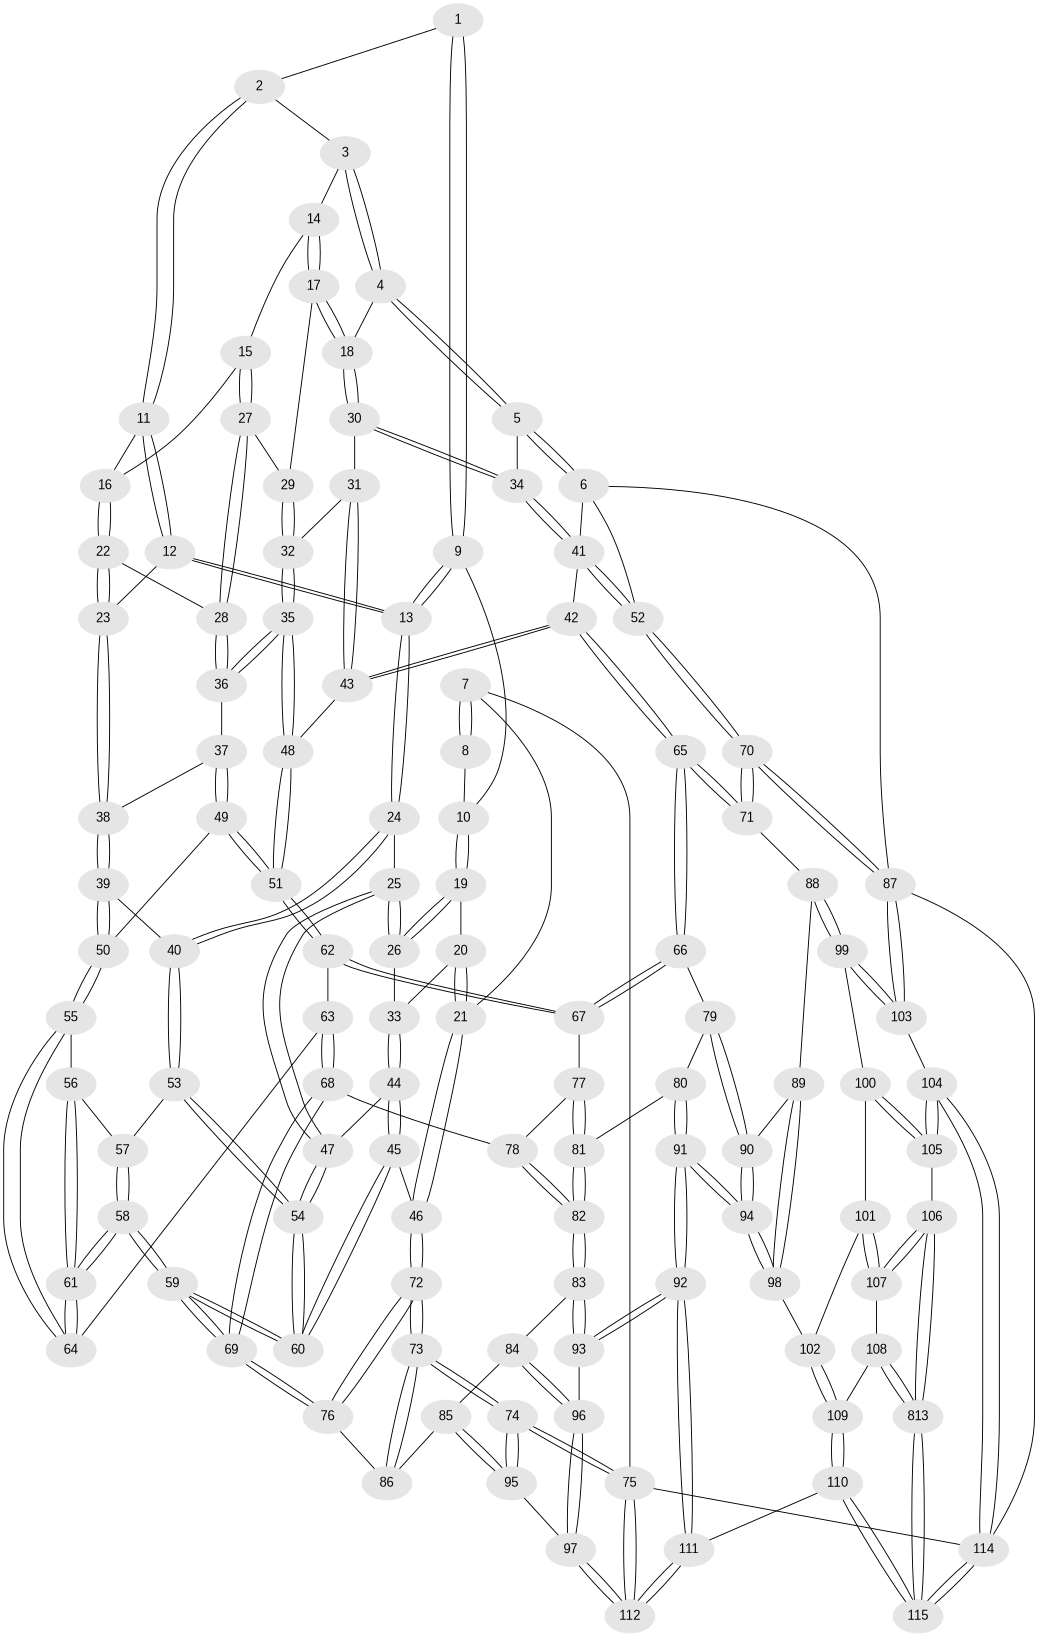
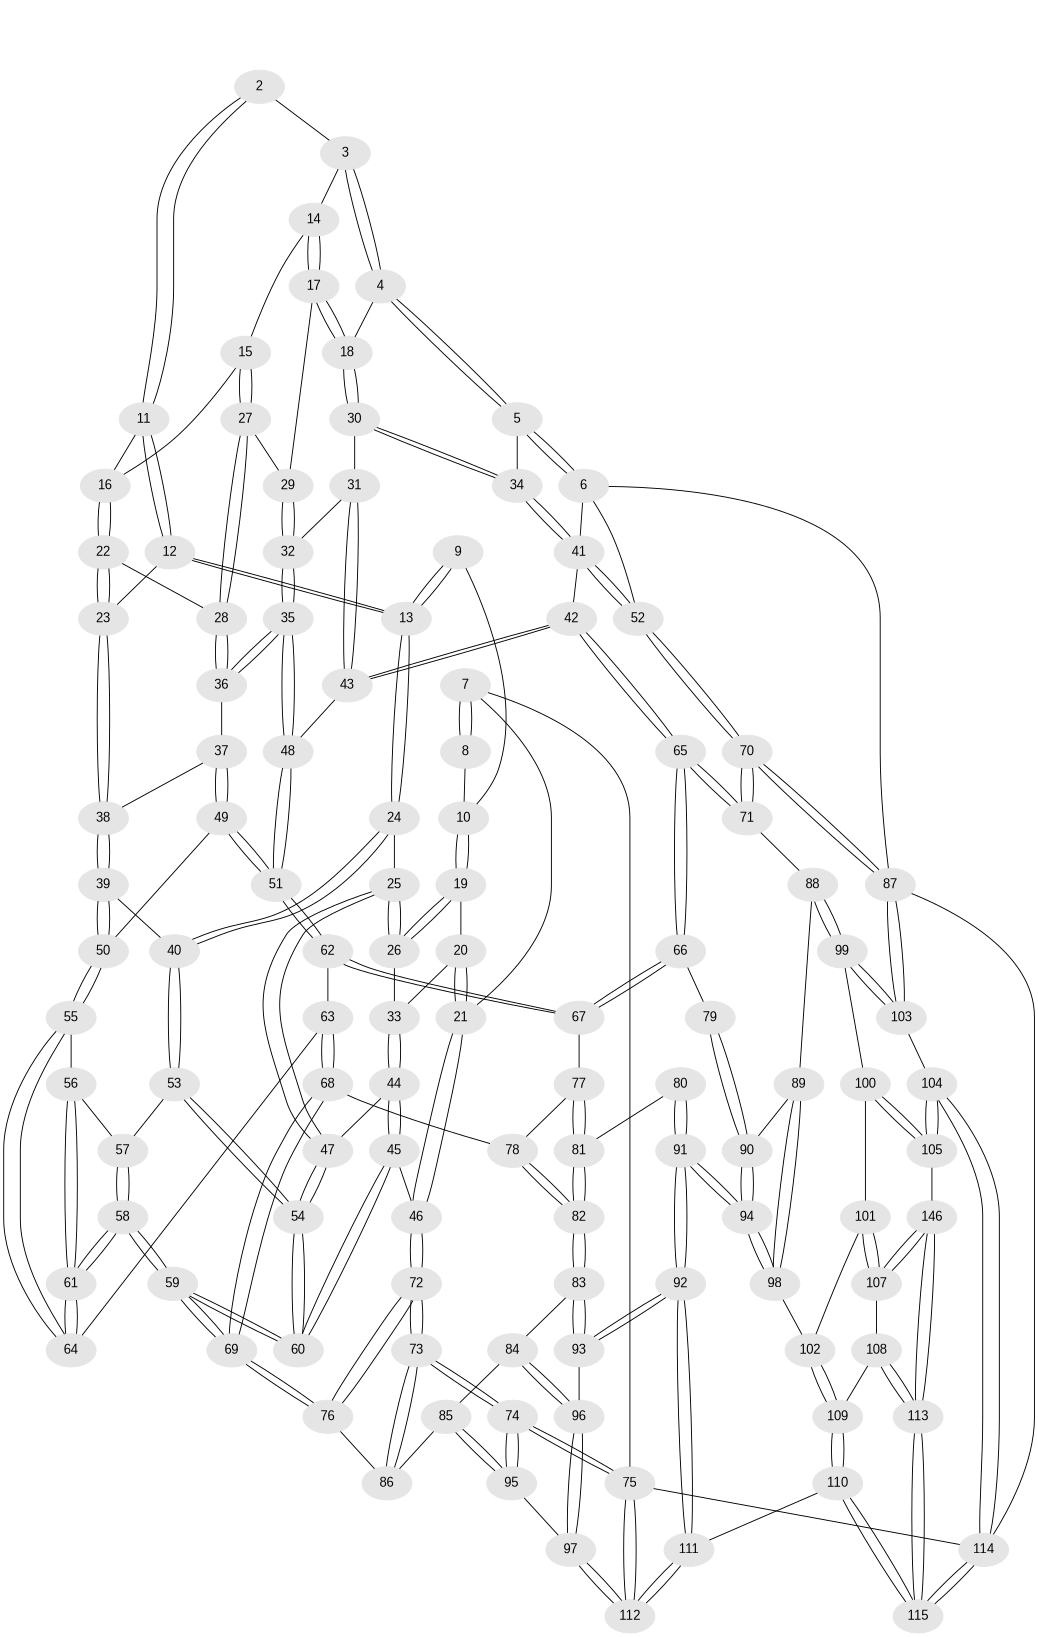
node "1": removed
edge "79" -- "80": removed
node "106": label "106" -> "146"
node "813": label "813" -> "113"
